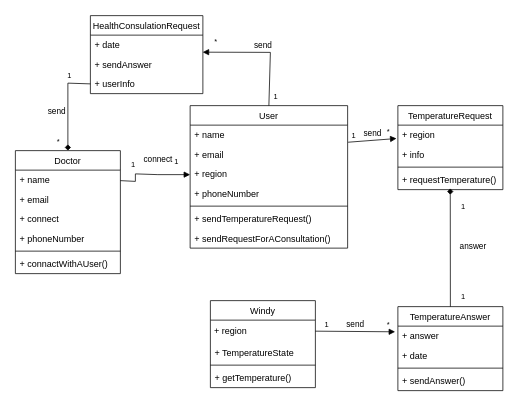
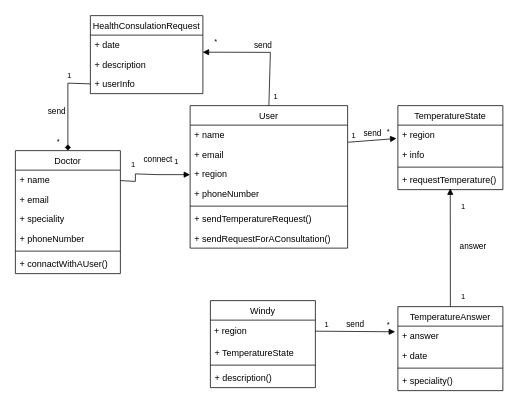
node "+ sendAnswer": label "+ sendAnswer" -> "+ description"
node "TemperatureRequest": label "TemperatureRequest" -> "TemperatureState"
edge "TemperatureAnswer" -> "+ requestTemperature()": arrowhead diamond -> block
node "+ connect": label "+ connect" -> "+ speciality"
node "+ getTemperature()": label "+ getTemperature()" -> "+ description()"
node "+ sendAnswer()": label "+ sendAnswer()" -> "+ speciality()"
